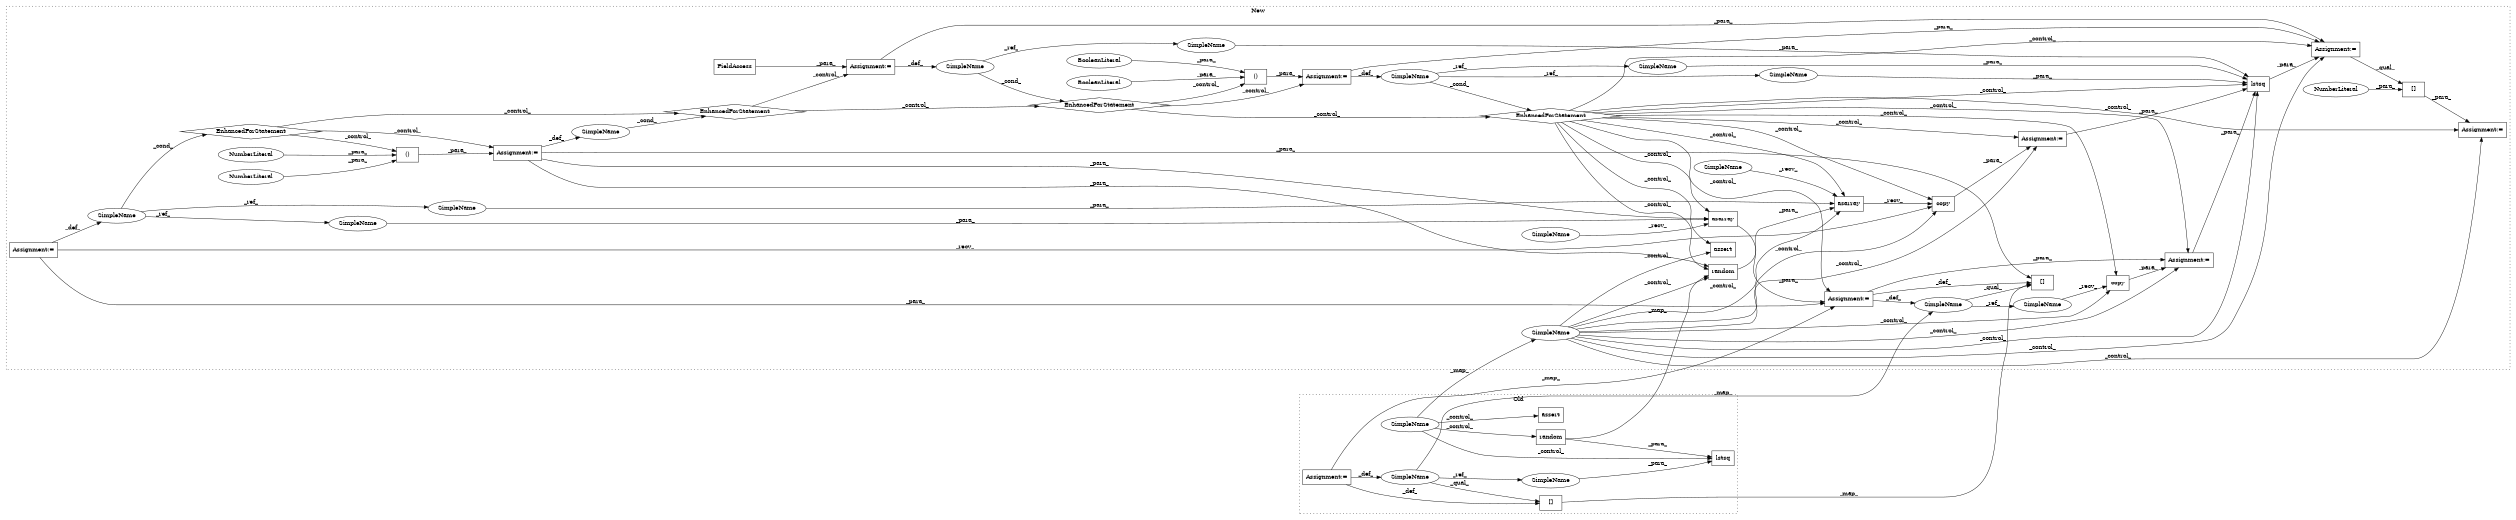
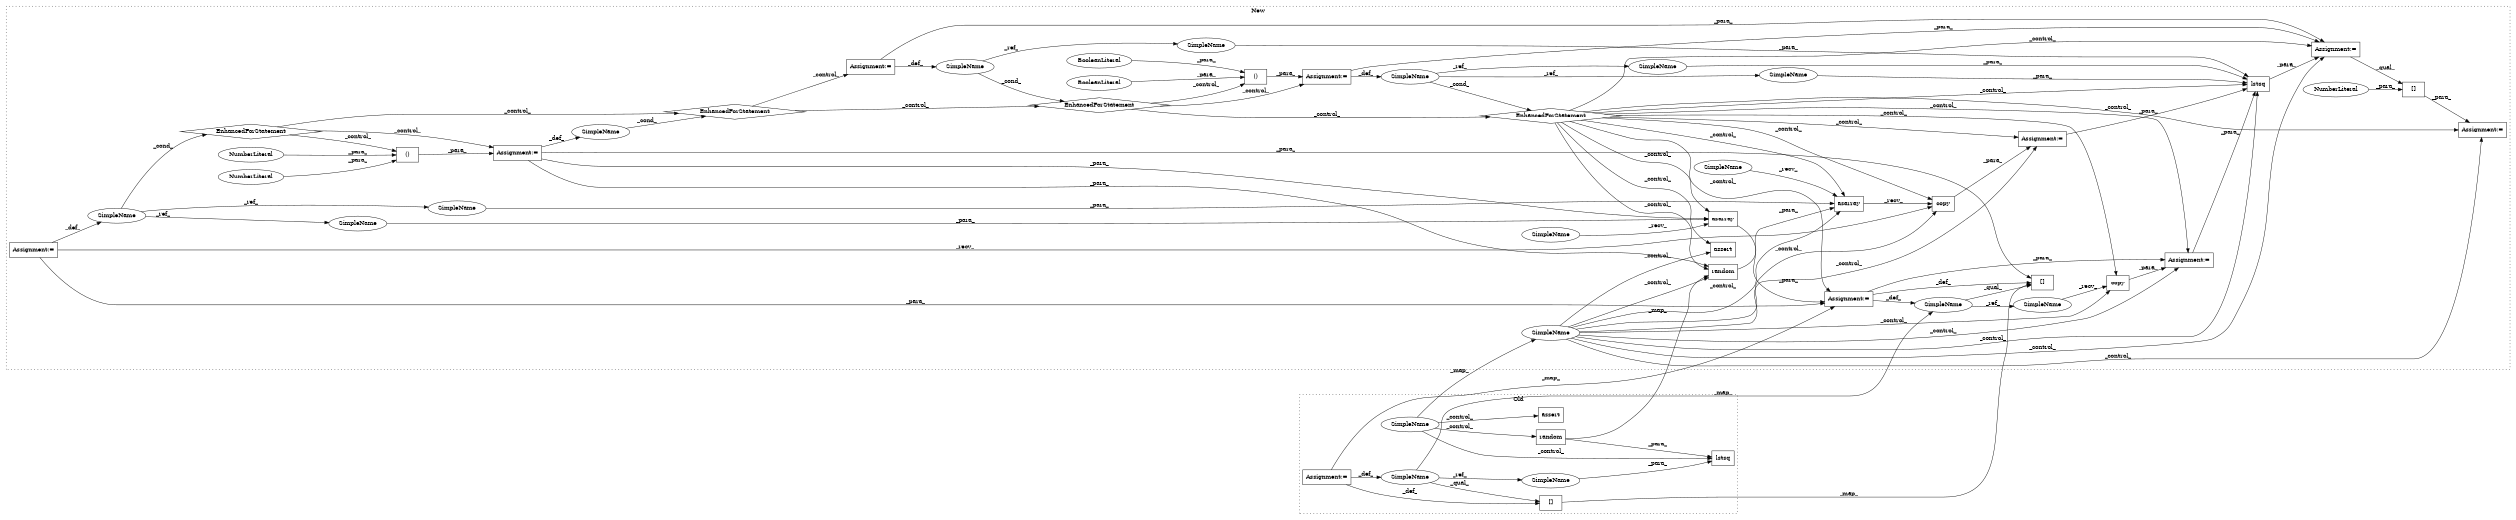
node "FieldAccess": removed
